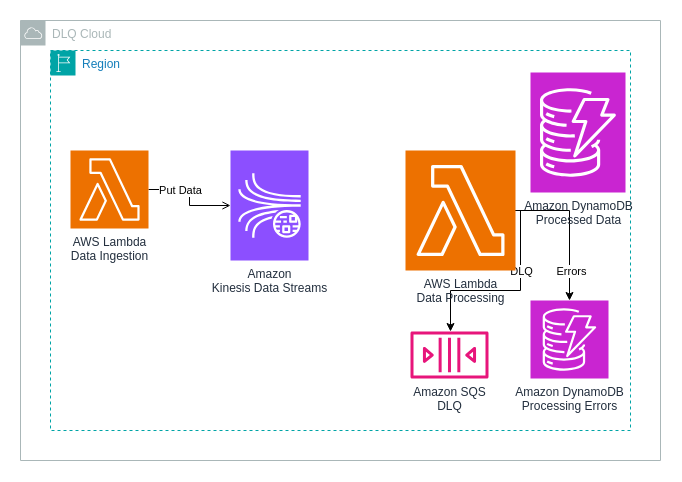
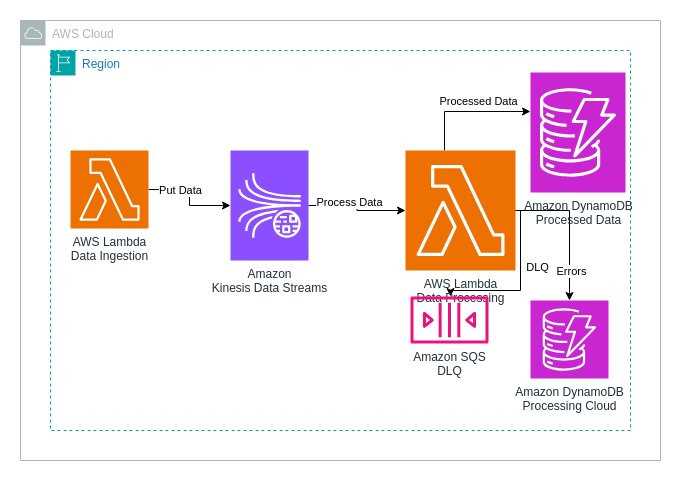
node "DLQ Cloud": label "DLQ Cloud" -> "AWS Cloud"
edge "AWS Lambda Data Processing" -> "Amazon DynamoDB Processed Data": added, label "Processed Data"
edge "AWS Lambda Data Ingestion" -> "Amazon Kinesis Data Streams": arrowhead open -> classic
edge "Amazon Kinesis Data Streams" -> "AWS Lambda Data Processing": added, label "Process Data"
node "Amazon SQS DLQ": moved (450, 355) -> (450, 320)
node "Amazon DynamoDB Processing Errors": label "Amazon DynamoDB Processing Errors" -> "Amazon DynamoDB Processing Cloud"
